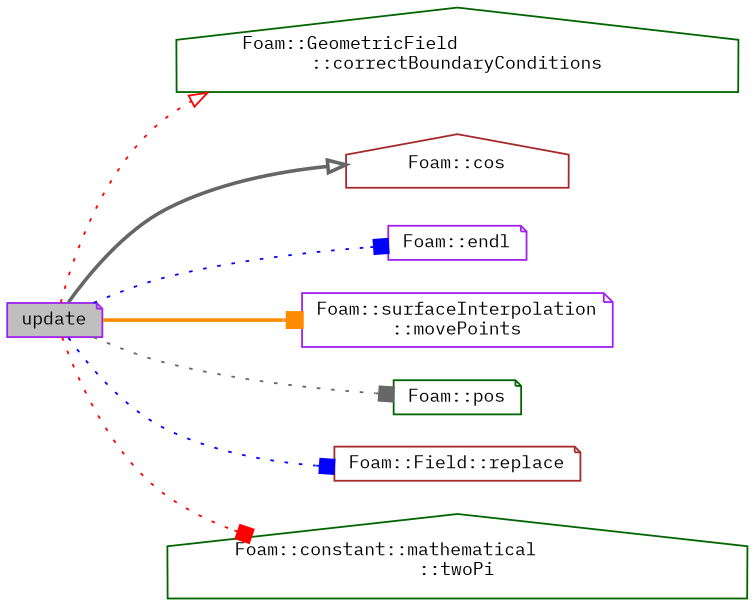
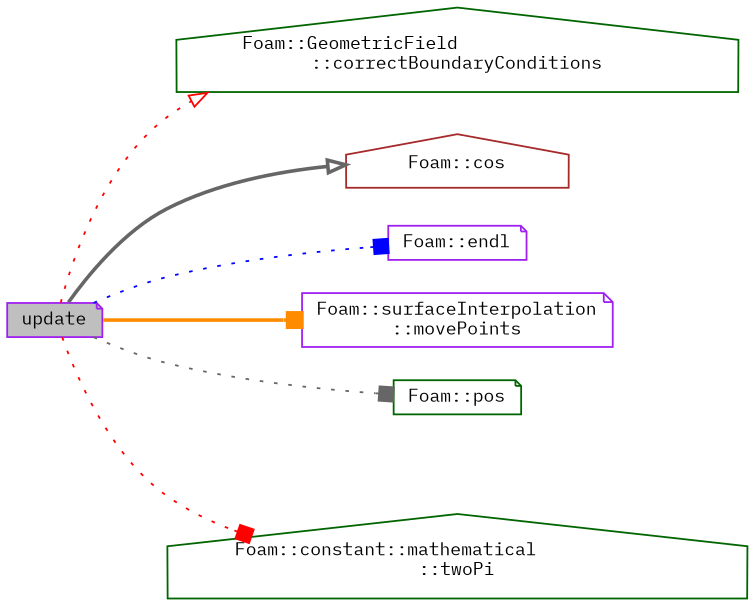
node "Foam::Field::replace": removed
